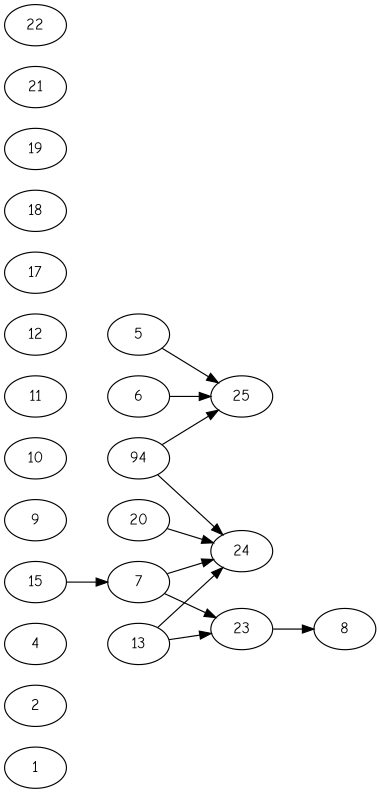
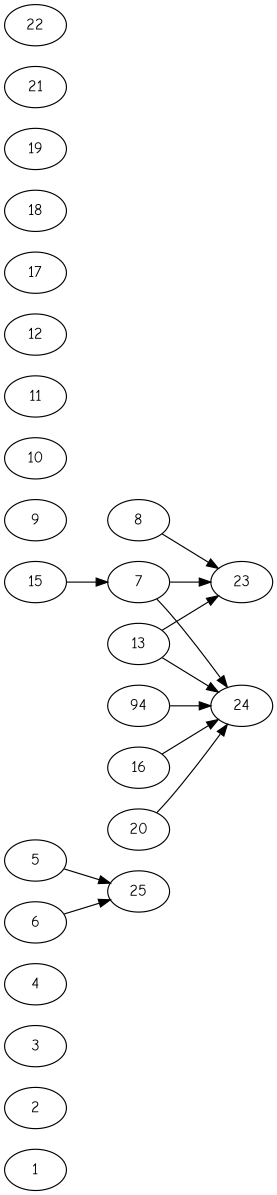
edge "94" -> "25": removed
edge "23" -> "8": reversed
node "16": added
node "3": added
